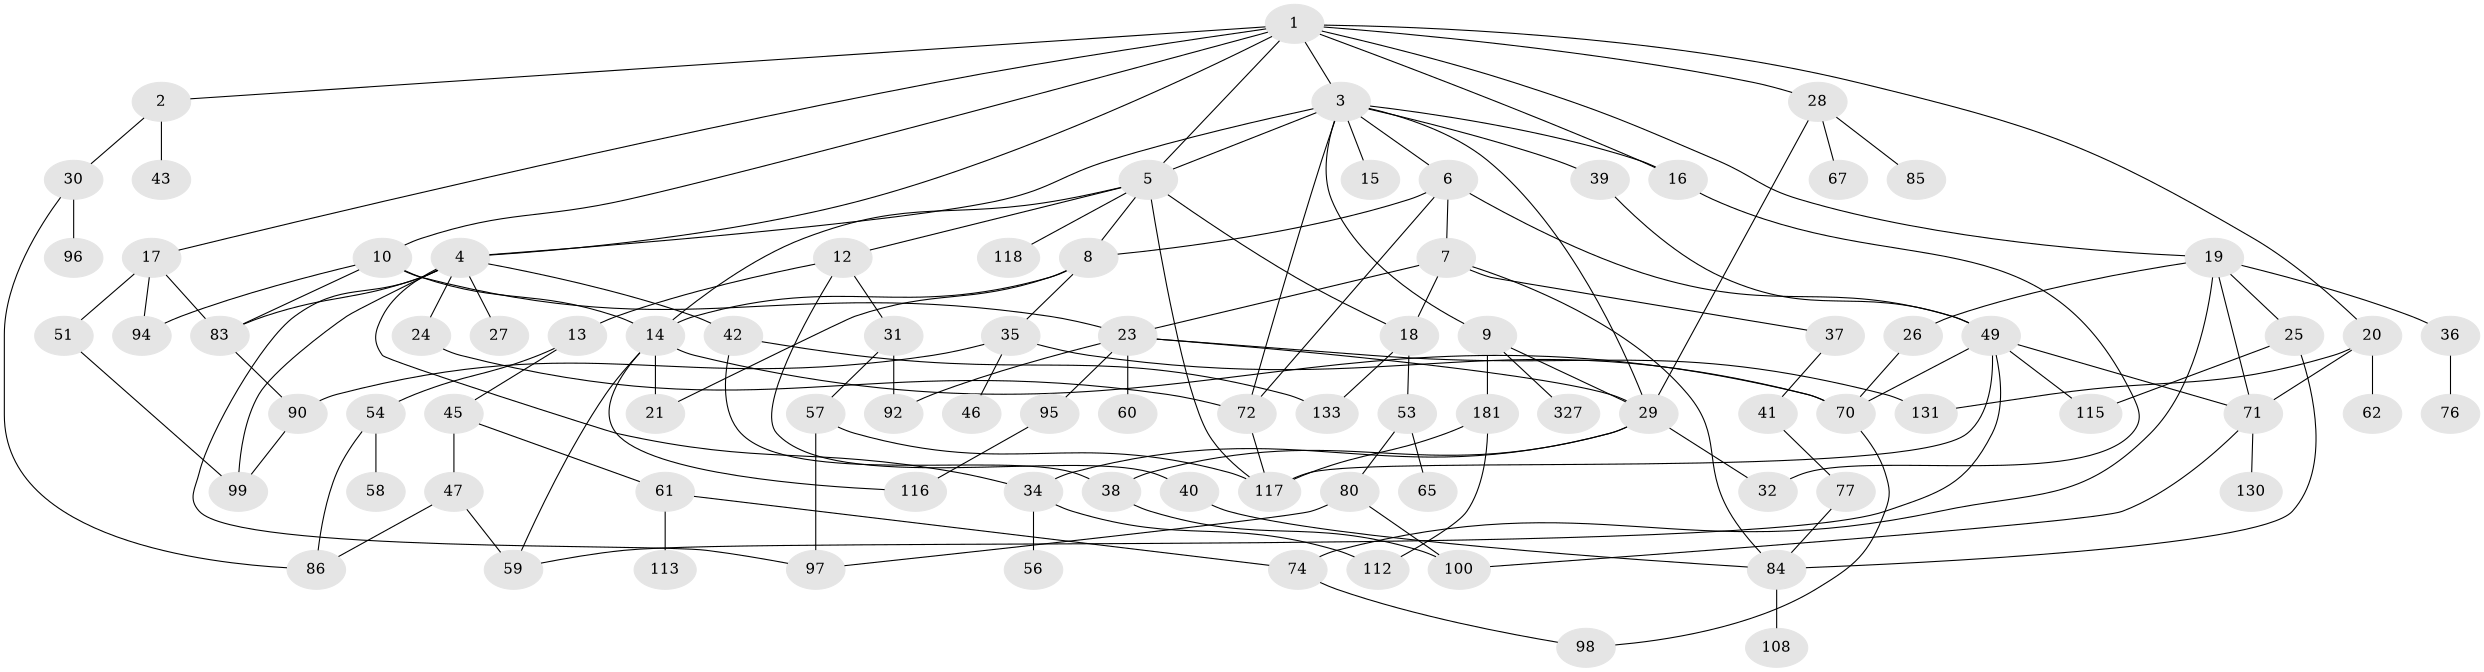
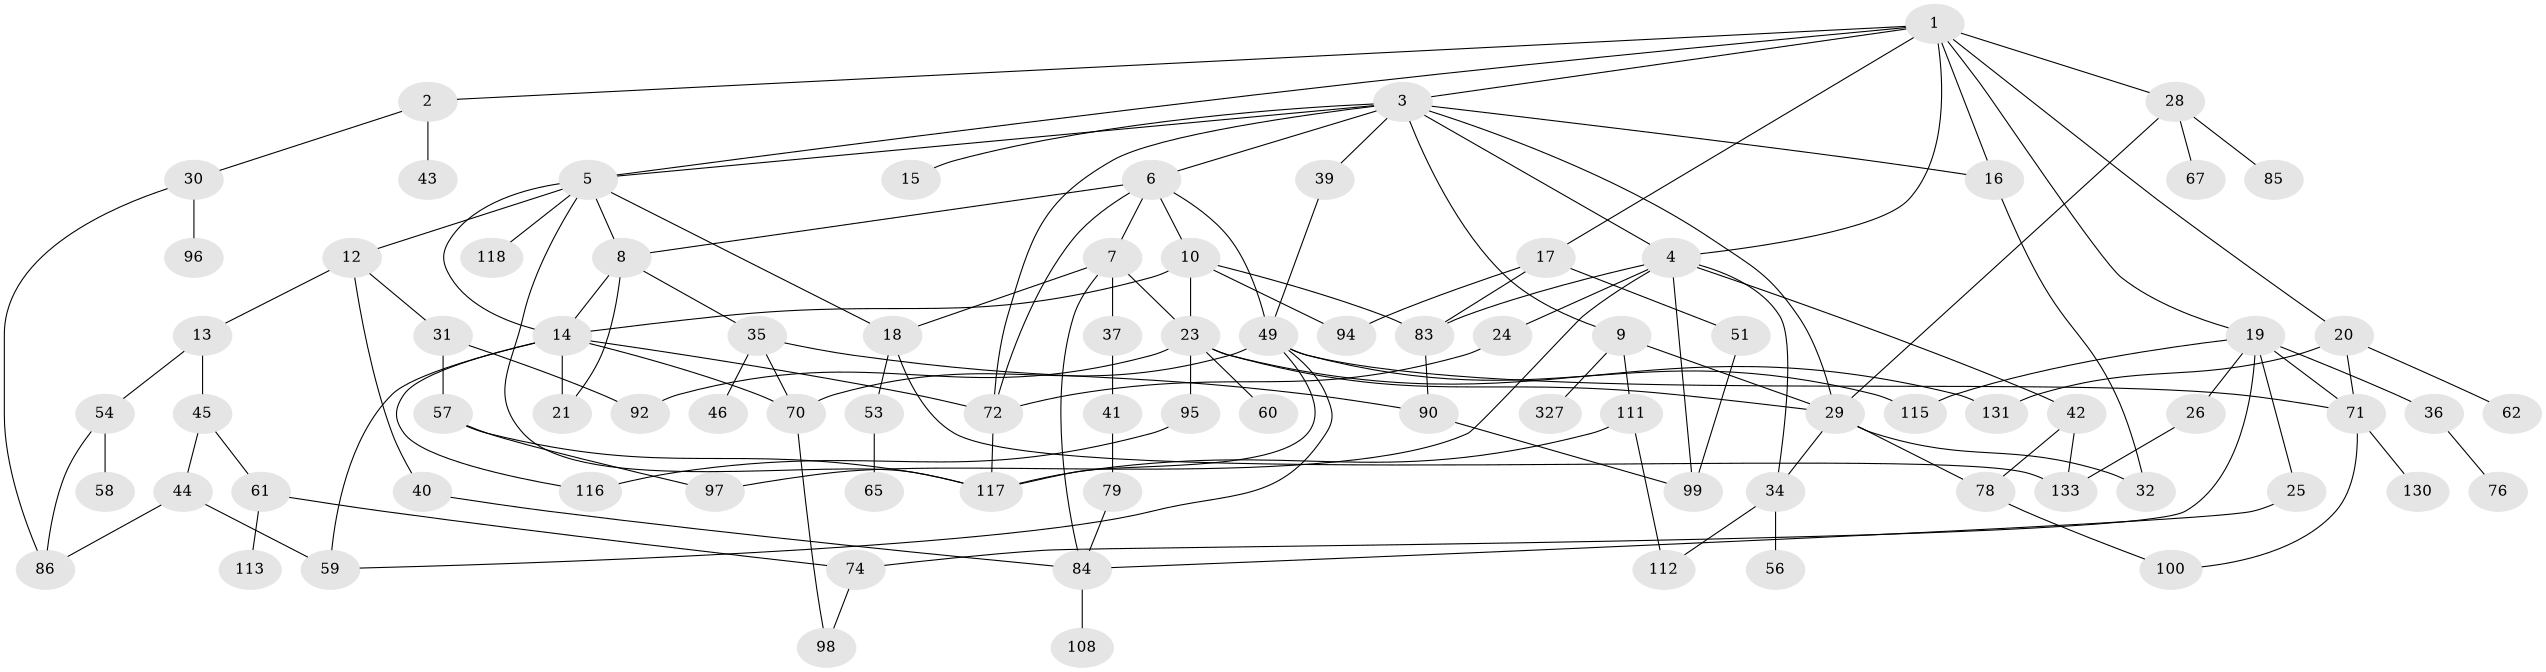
edge "1" -- "10": now "6" -- "10"
node "27": removed
edge "14" -- "72": added
edge "25" -- "115": now "19" -- "115"
edge "26" -- "70": now "26" -- "133"
node "181": label "181" -> "111"
node "47": label "47" -> "44"
node "38": label "38" -> "78"
node "80": removed
node "77": label "77" -> "79"
